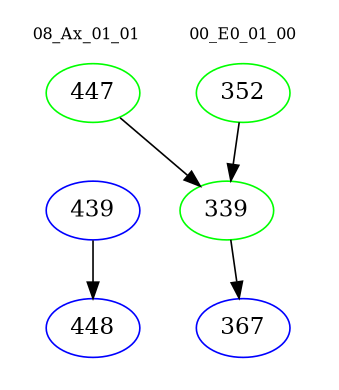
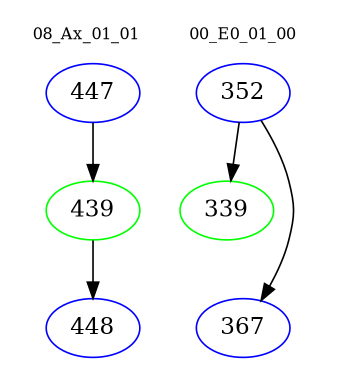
node "447": color green -> blue
node "352": color green -> blue
edge "447" -> "339": now "447" -> "439"
node "439": color blue -> green
edge "339" -> "367": now "352" -> "367"
